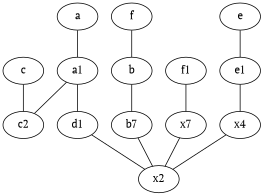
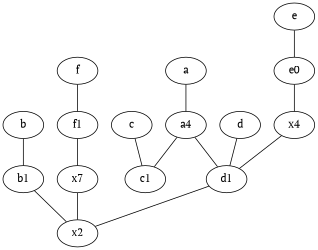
edge "f" -- "b": now "f" -- "f1"
node "a1": label "a1" -> "a4"
node "e1": label "e1" -> "e0"
node "c2": label "c2" -> "c1"
node "b7": label "b7" -> "b1"
node "d": added
edge "x4" -- "x2": now "x4" -- "d1"
